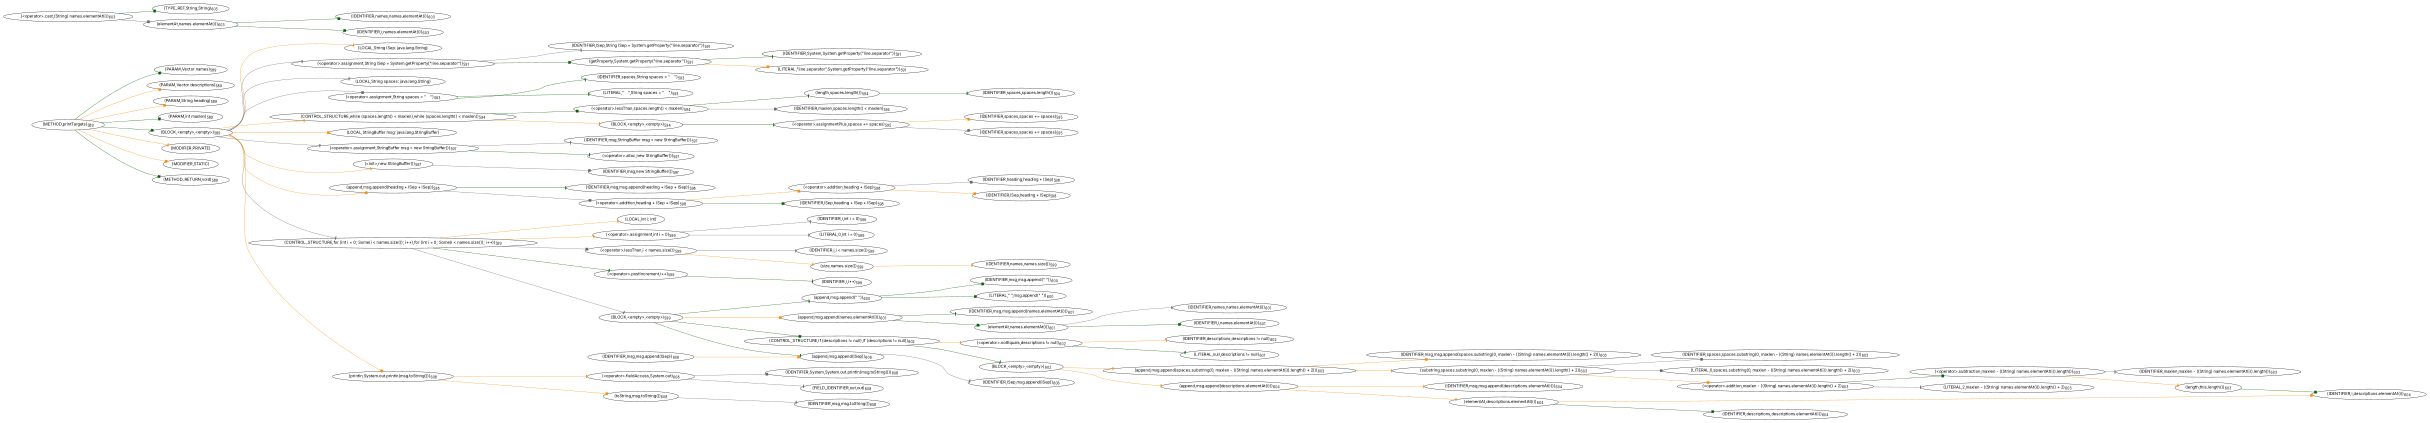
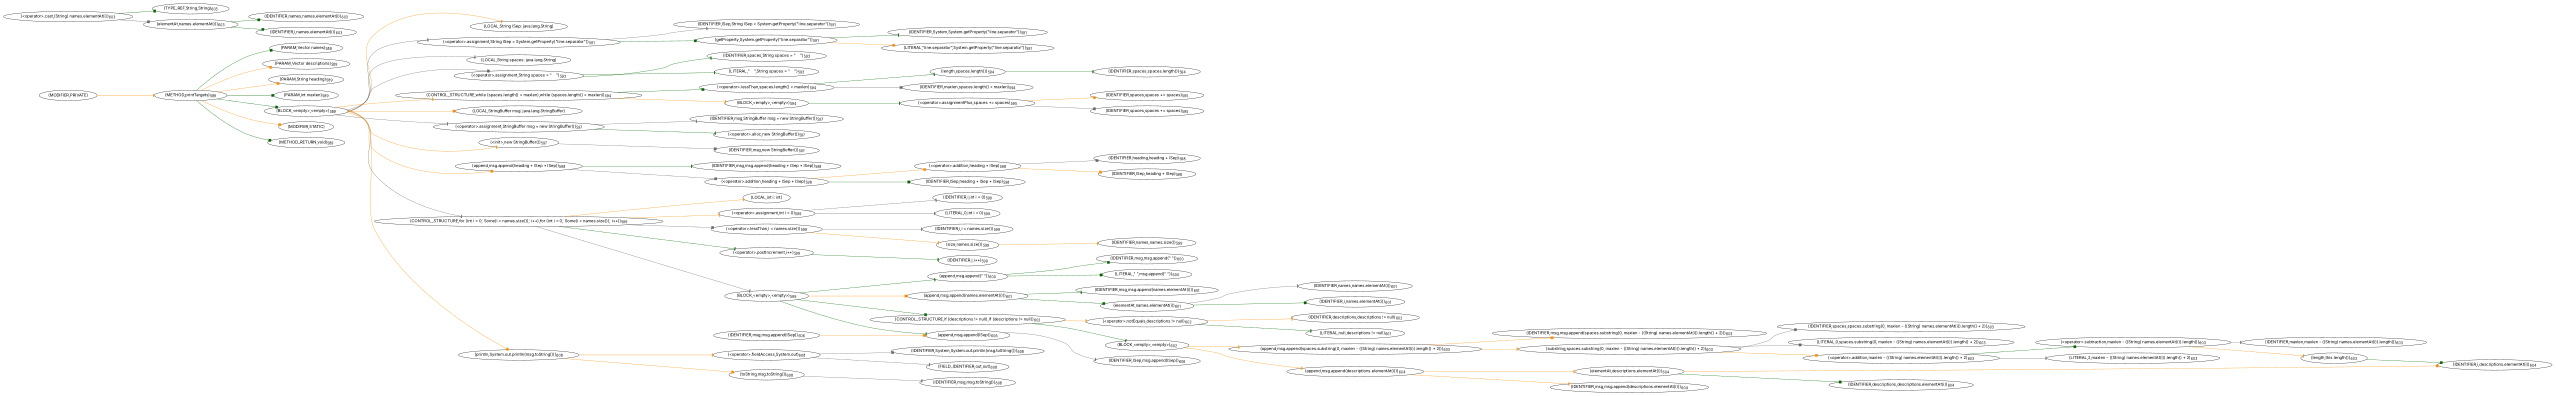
edge "(METHOD,printTargets)" -> "(MODIFIER,PRIVATE)": reversed
node "(IDENTIFIER,msg,msg.toString())": text "658" -> "608"
